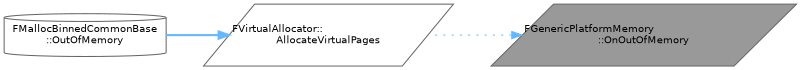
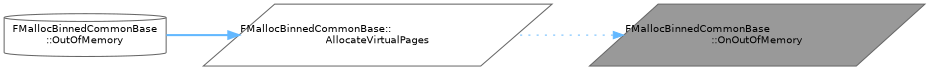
node "FVirtualAllocator:: AllocateVirtualPages": label "FVirtualAllocator:: AllocateVirtualPages" -> "FMallocBinnedCommonBase:: AllocateVirtualPages"
node "FGenericPlatformMemory ::OnOutOfMemory": label "FGenericPlatformMemory ::OnOutOfMemory" -> "FMallocBinnedCommonBase ::OnOutOfMemory"
